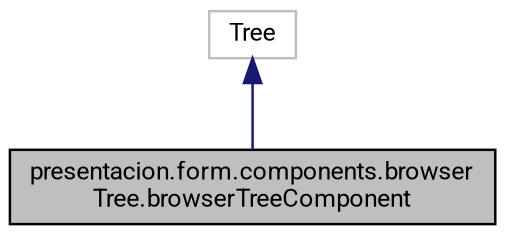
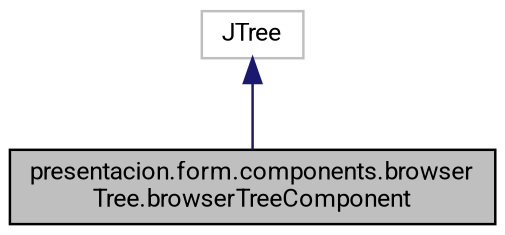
node "Tree": label "Tree" -> "JTree"
